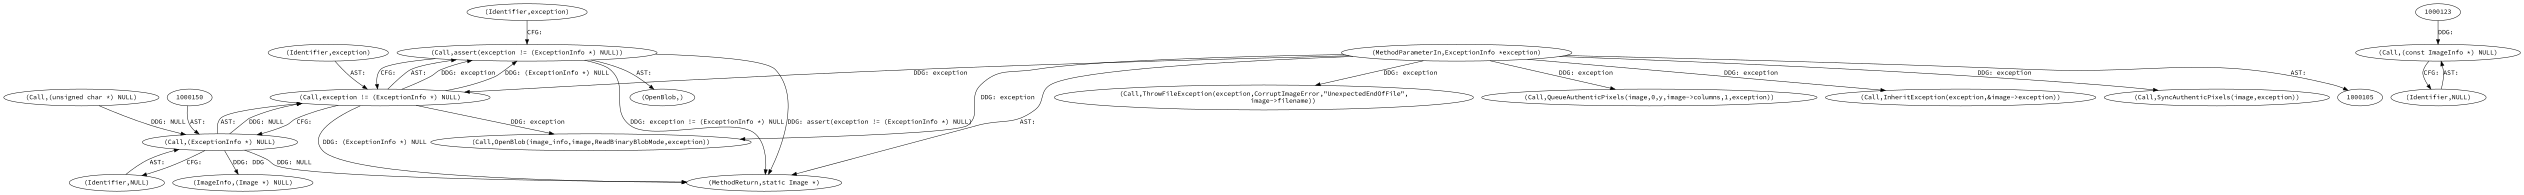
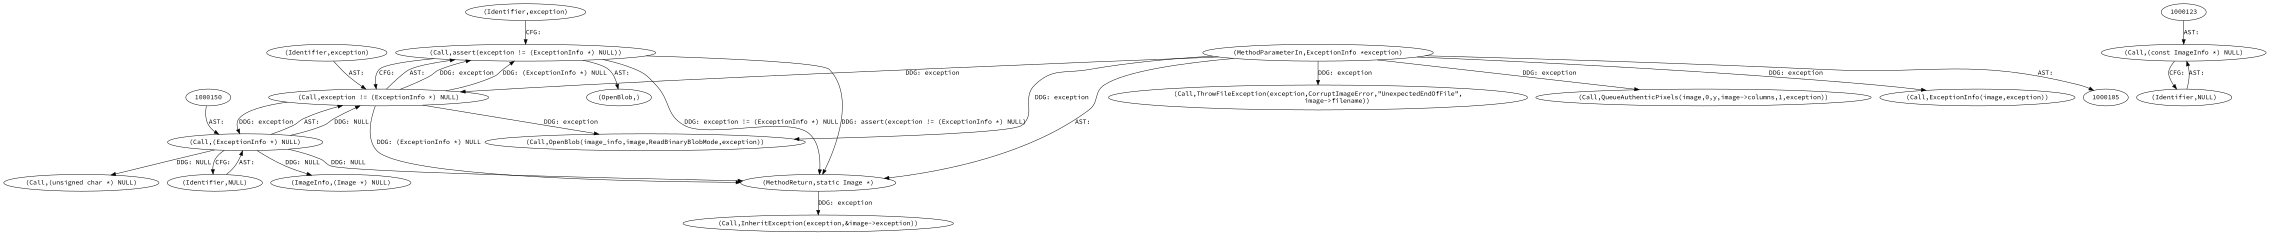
edge "1000123" -> "(Call,(const ImageInfo *) NULL)": label "DDG: " -> "AST: "
edge "(MethodParameterIn,ExceptionInfo *exception)" -> "(Call,InheritException(exception,&image->exception))": now "(MethodReturn,static Image *)" -> "(Call,InheritException(exception,&image->exception))"
node "(Call,SyncAuthenticPixels(image,exception))": label "(Call,SyncAuthenticPixels(image,exception))" -> "(Call,ExceptionInfo(image,exception))"
edge "(Call,(unsigned char *) NULL)" -> "(Call,(ExceptionInfo *) NULL)": reversed
edge "(Call,exception != (ExceptionInfo *) NULL)" -> "(Call,(ExceptionInfo *) NULL)": label "CFG: " -> "DDG: exception"
edge "(Call,(ExceptionInfo *) NULL)" -> "(ImageInfo,(Image *) NULL)": label "DDG: DDG" -> "DDG: NULL"
